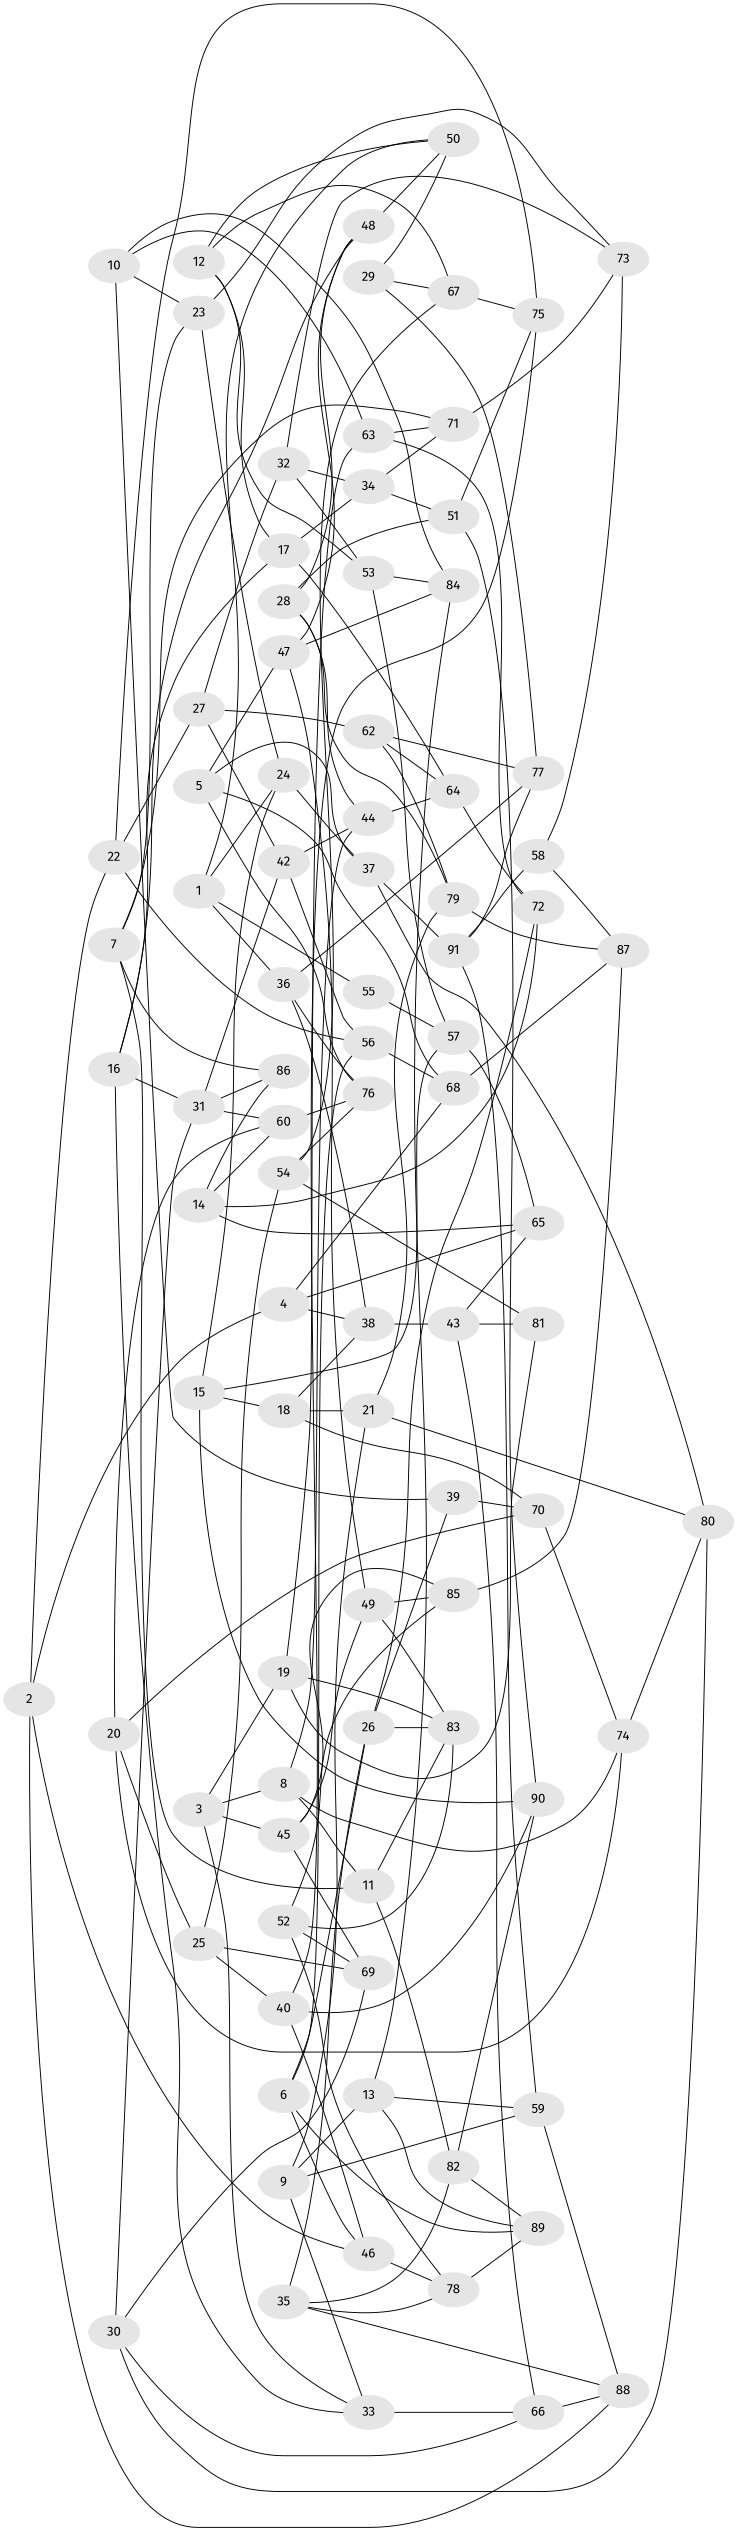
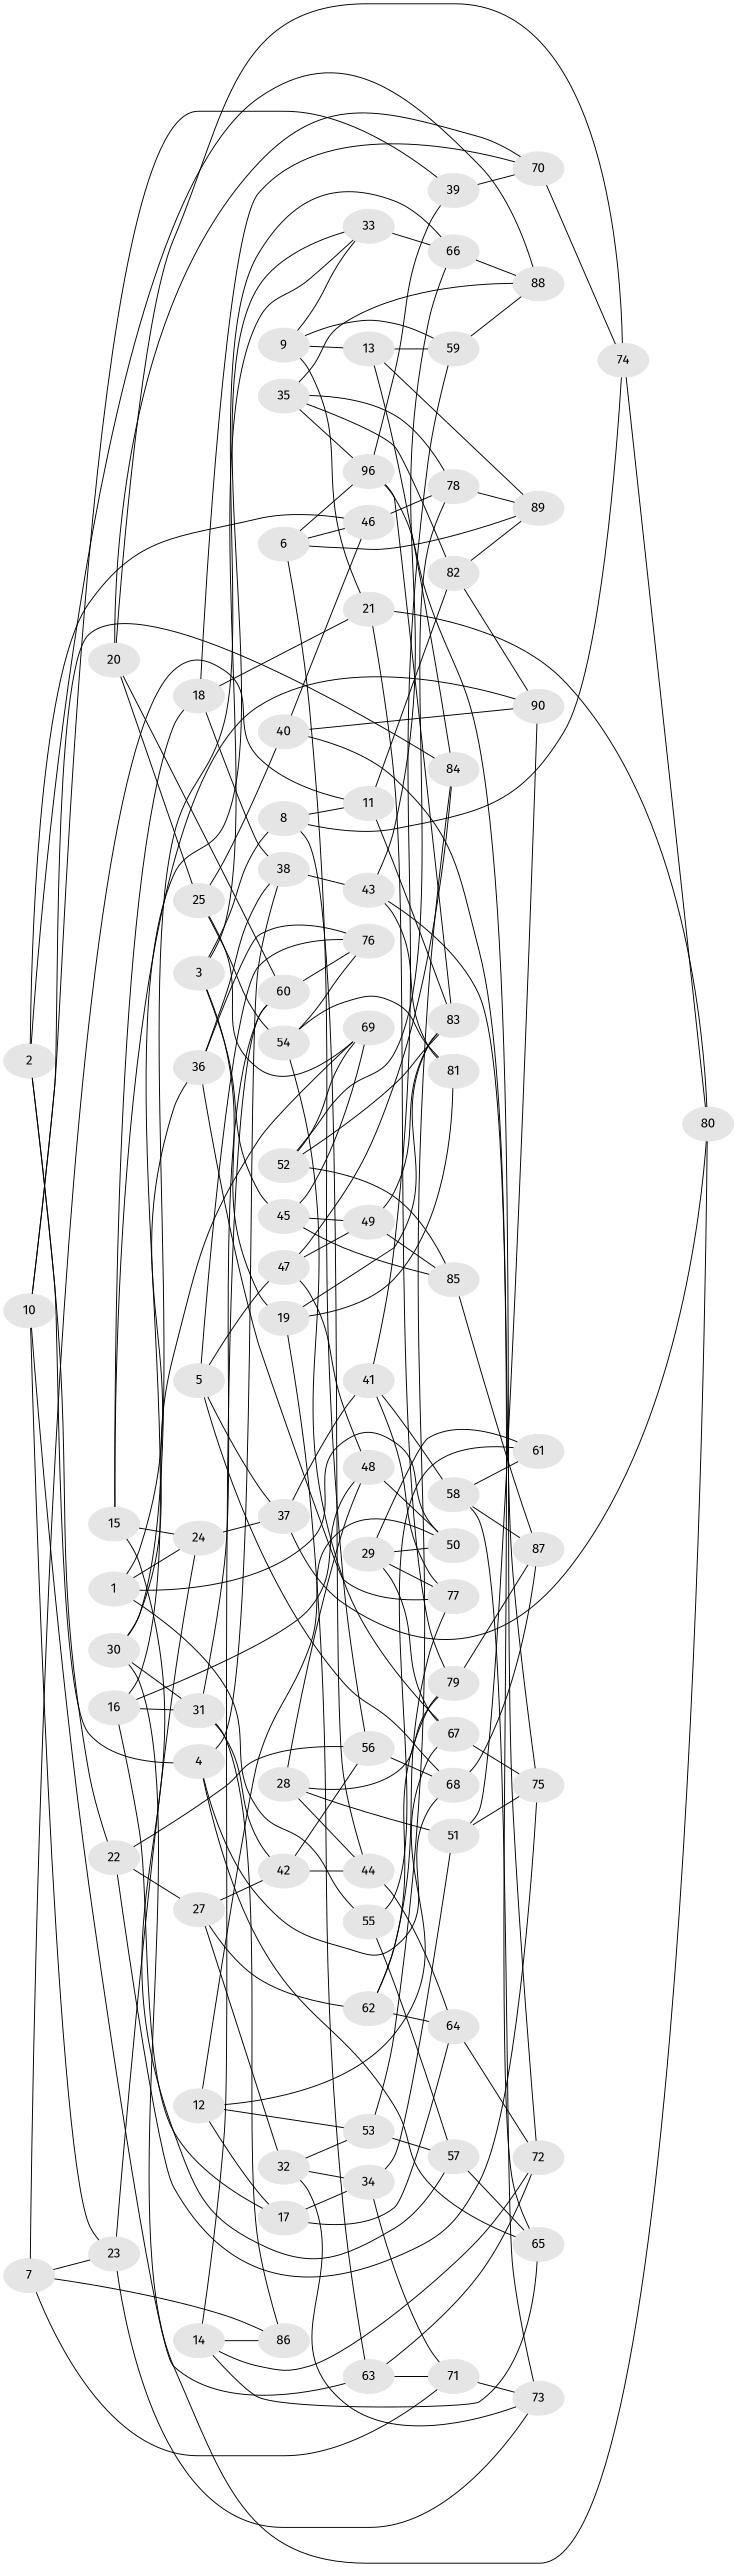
node "91": label "91" -> "41"
node "61": added
node "26": label "26" -> "96"
